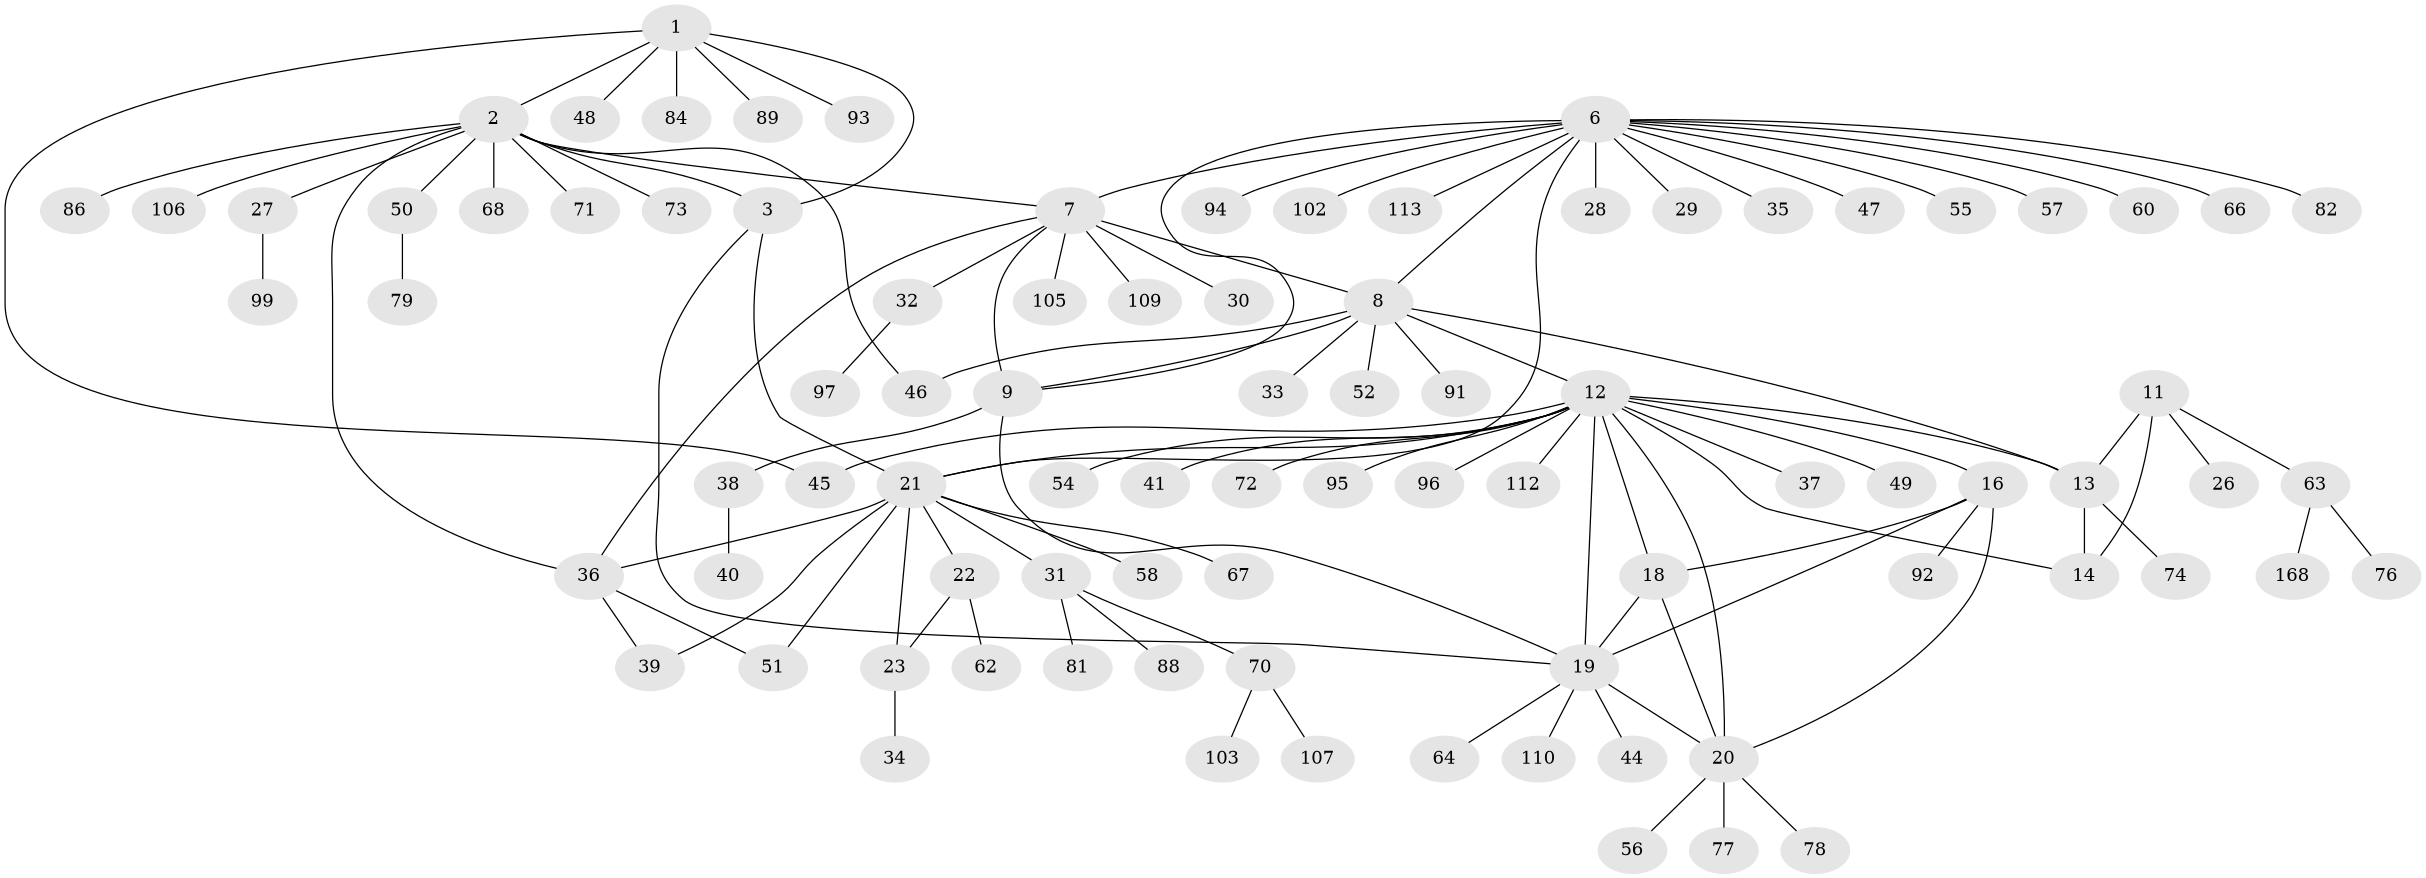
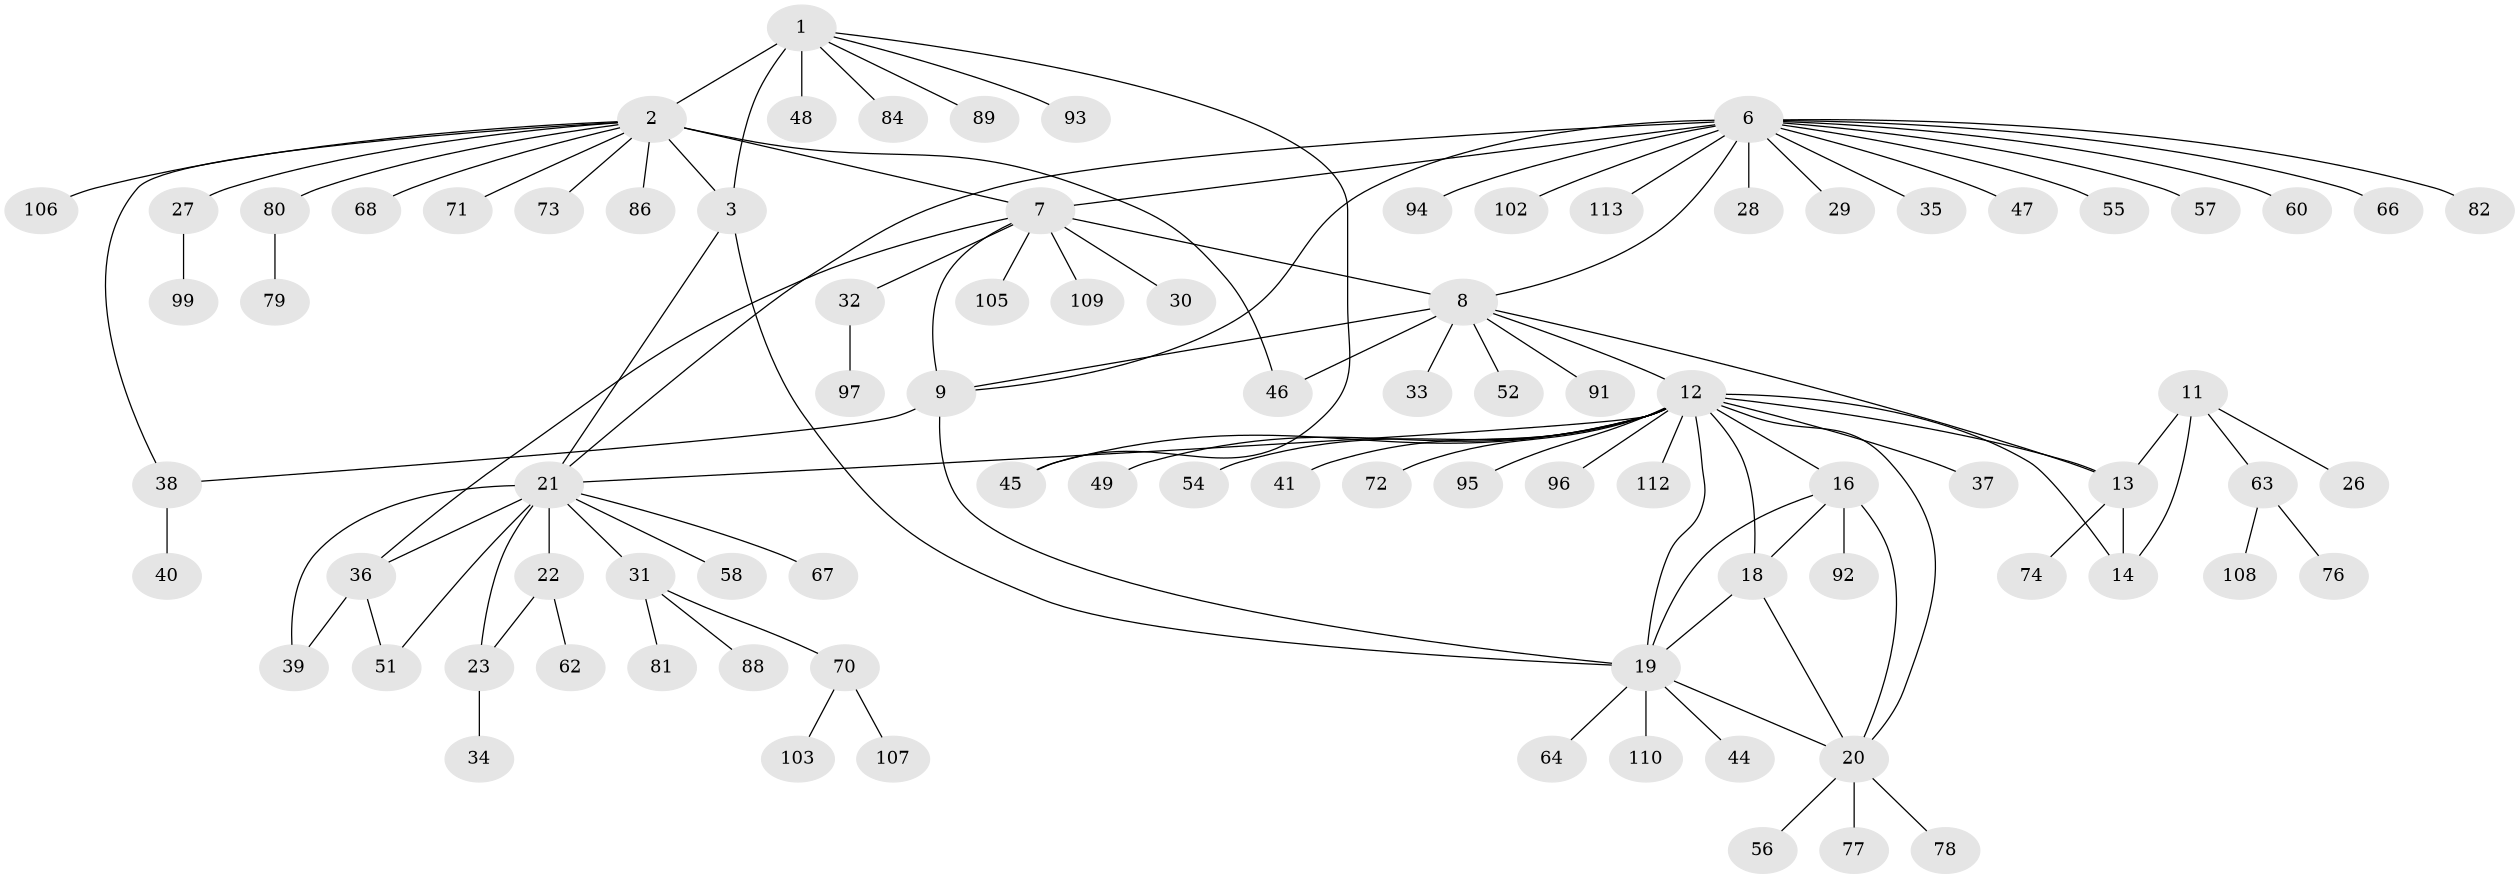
node "50": label "50" -> "80"
edge "2" -- "36": now "2" -- "38"
node "168": label "168" -> "108"
